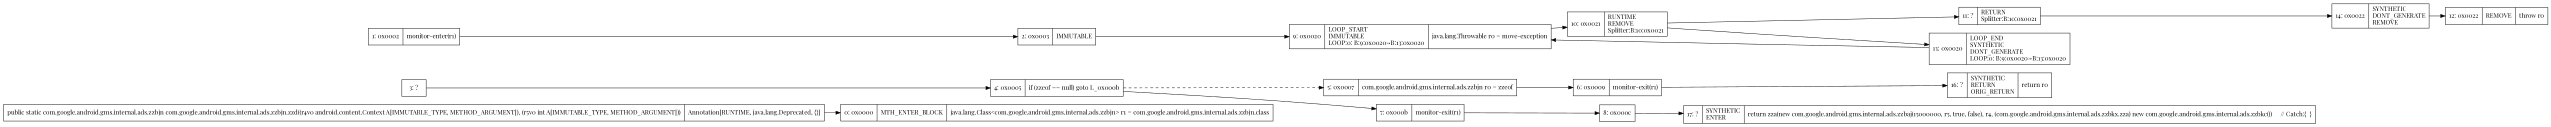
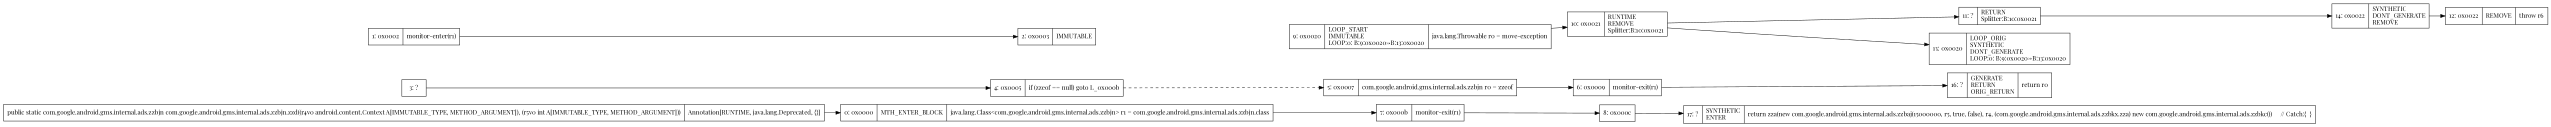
node "12: 0x0022": text "throw r0" -> "throw r6"
edge "2: 0x0003" -> "9: 0x0020": removed
node "13: 0x0020": text "LOOP_END" -> "LOOP_ORIG"
edge "13: 0x0020" -> "9: 0x0020": removed
node "16: ?": text "SYNTHETIC" -> "GENERATE"
edge "4: 0x0005" -> "7: 0x000b": now "0: 0x0000" -> "7: 0x000b"
